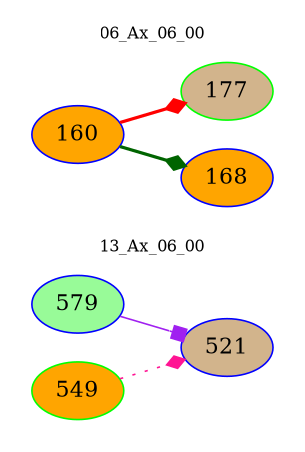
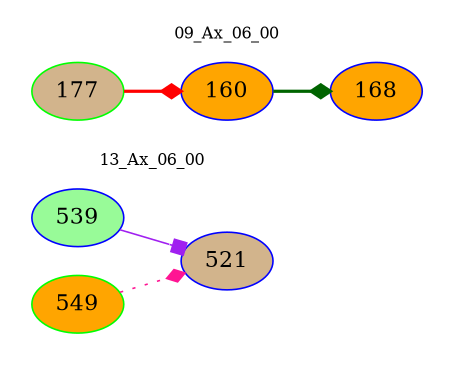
cluster "06_Ax_06_00": label "06_Ax_06_00" -> "09_Ax_06_00"
edge "160" -> "177": reversed
node "579": label "579" -> "539"
